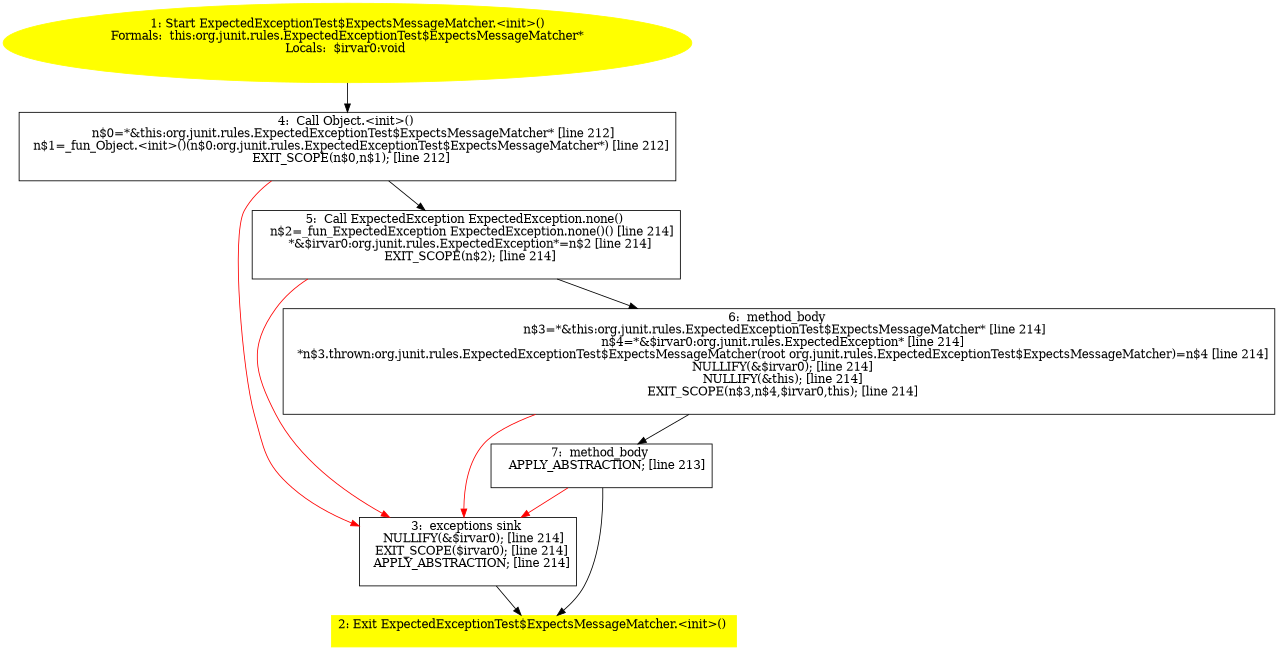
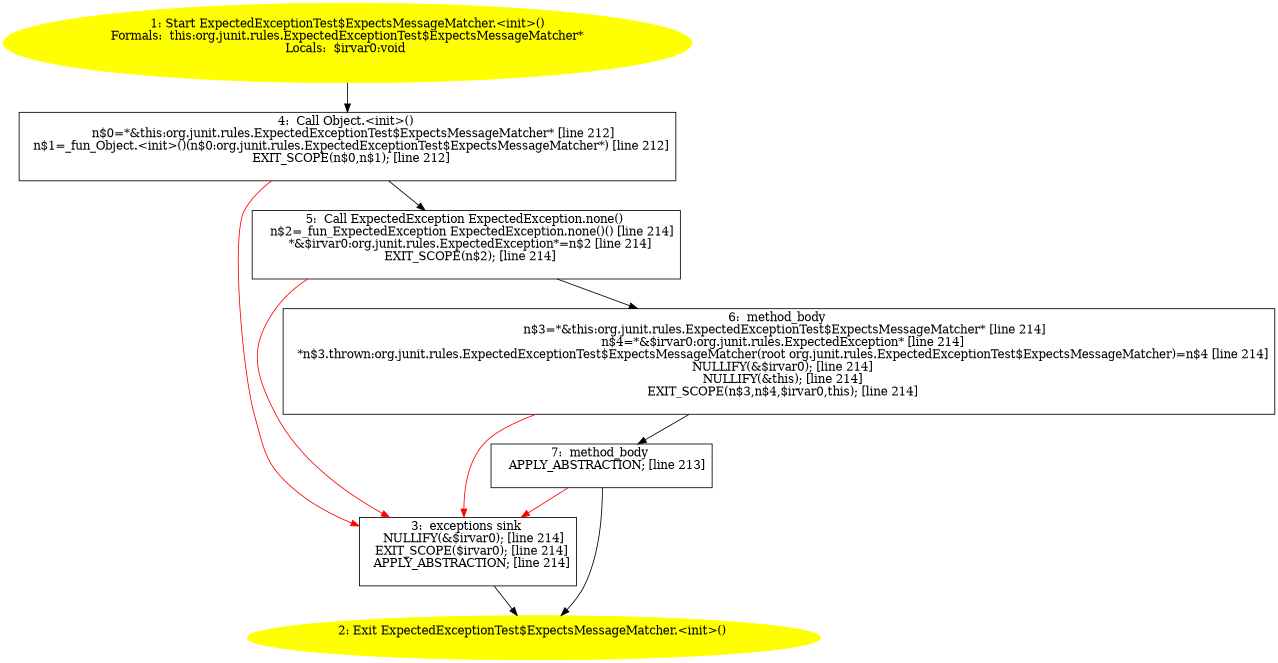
node "2: Exit ExpectedExceptionTest$ExpectsMessageMatcher.<init>()": shape box -> ellipse
